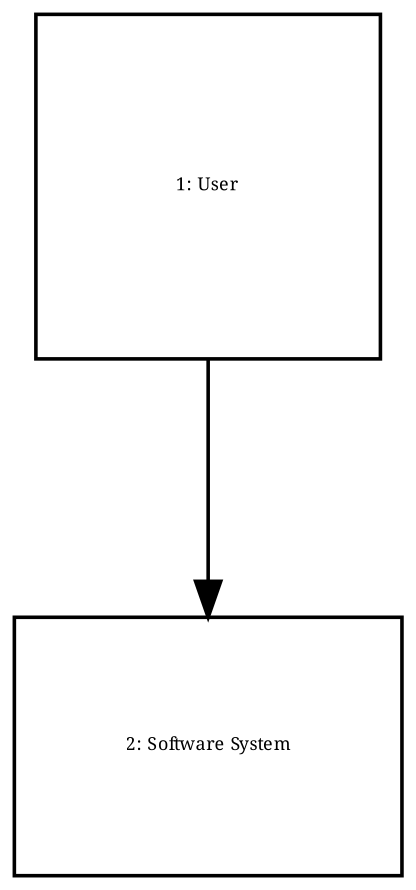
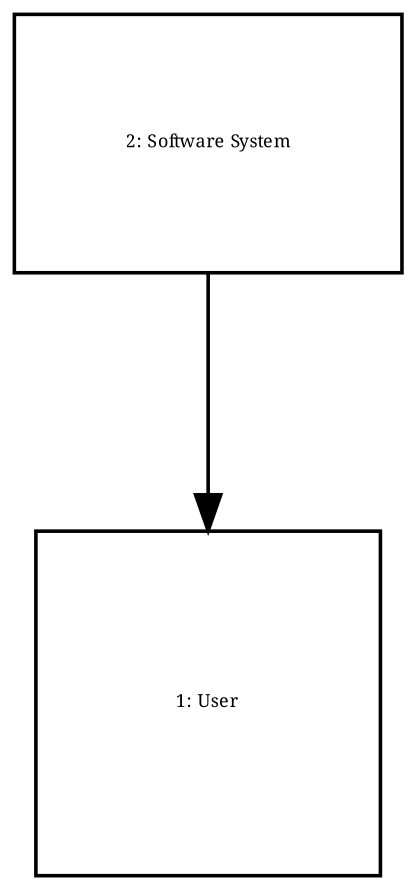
edge "1: User" -> "2: Software System": reversed
